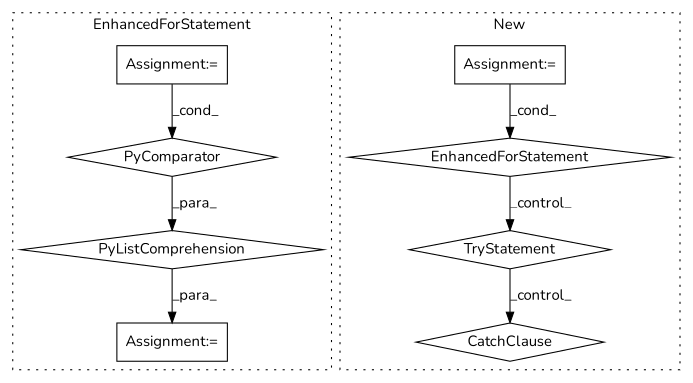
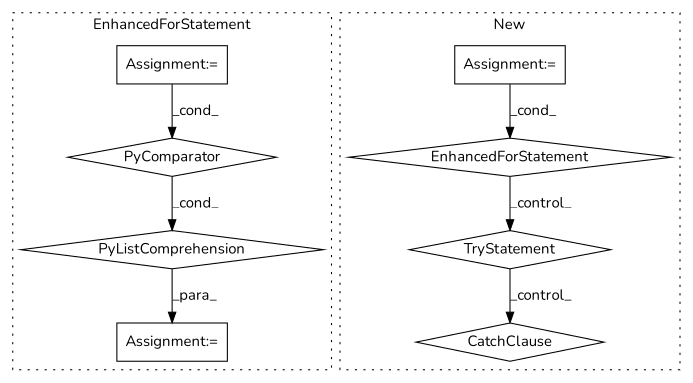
edge "PyComparator" -> "PyListComprehension": label "_para_" -> "_cond_"
